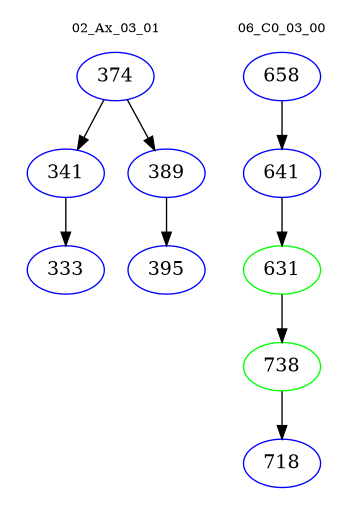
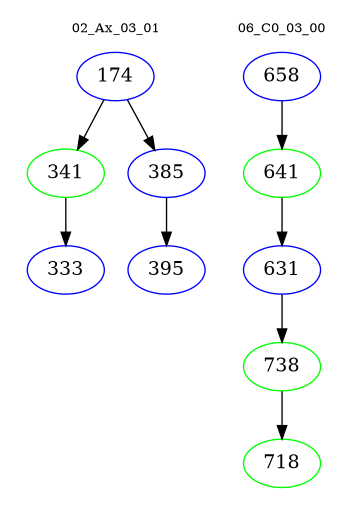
node "374": label "374" -> "174"
node "341": color blue -> green
node "389": label "389" -> "385"
node "641": color blue -> green
node "631": color green -> blue
node "718": color blue -> green
